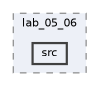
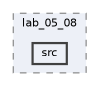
cluster "lab_05_06": label "lab_05_06" -> "lab_05_08"
